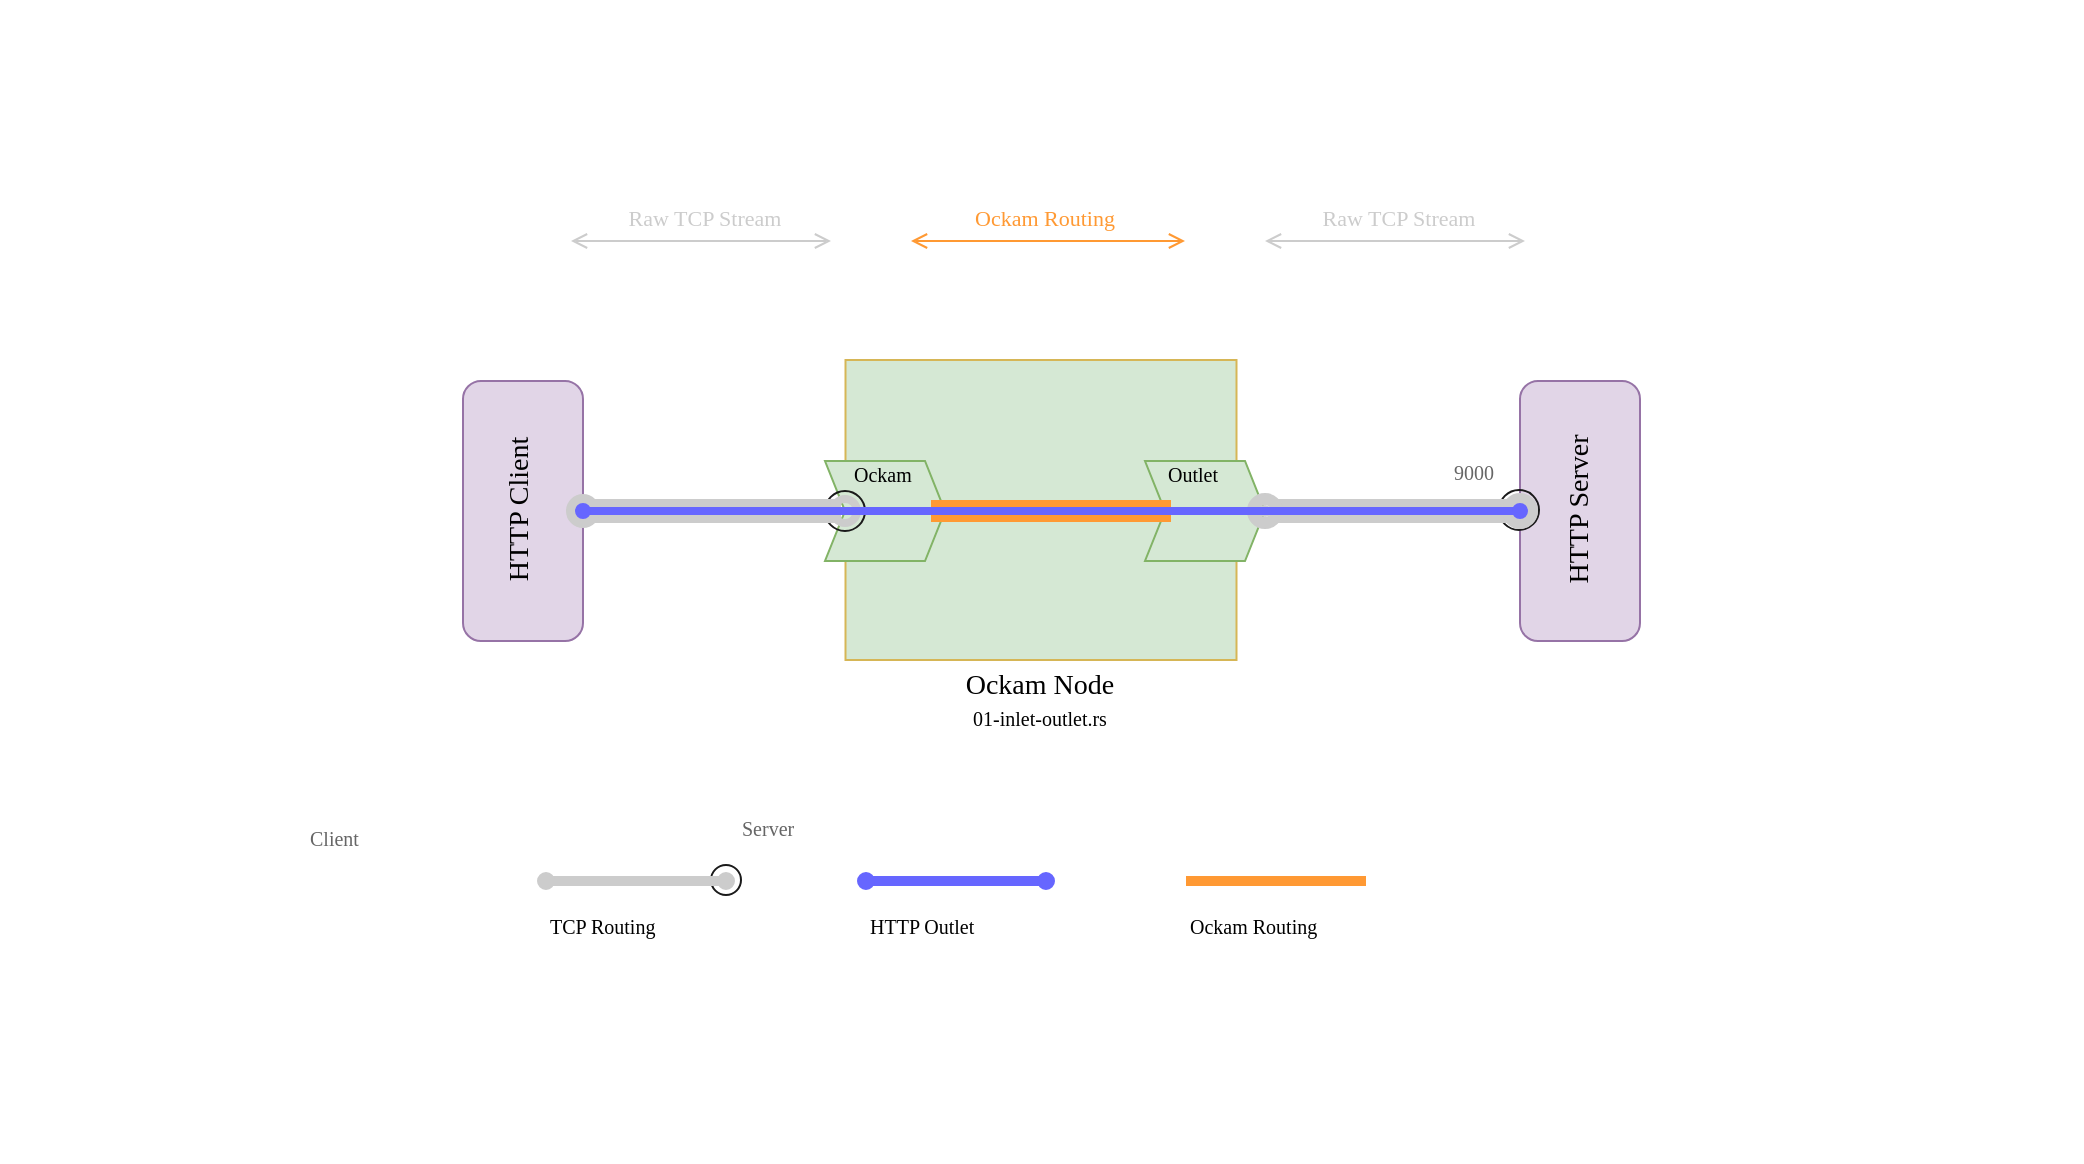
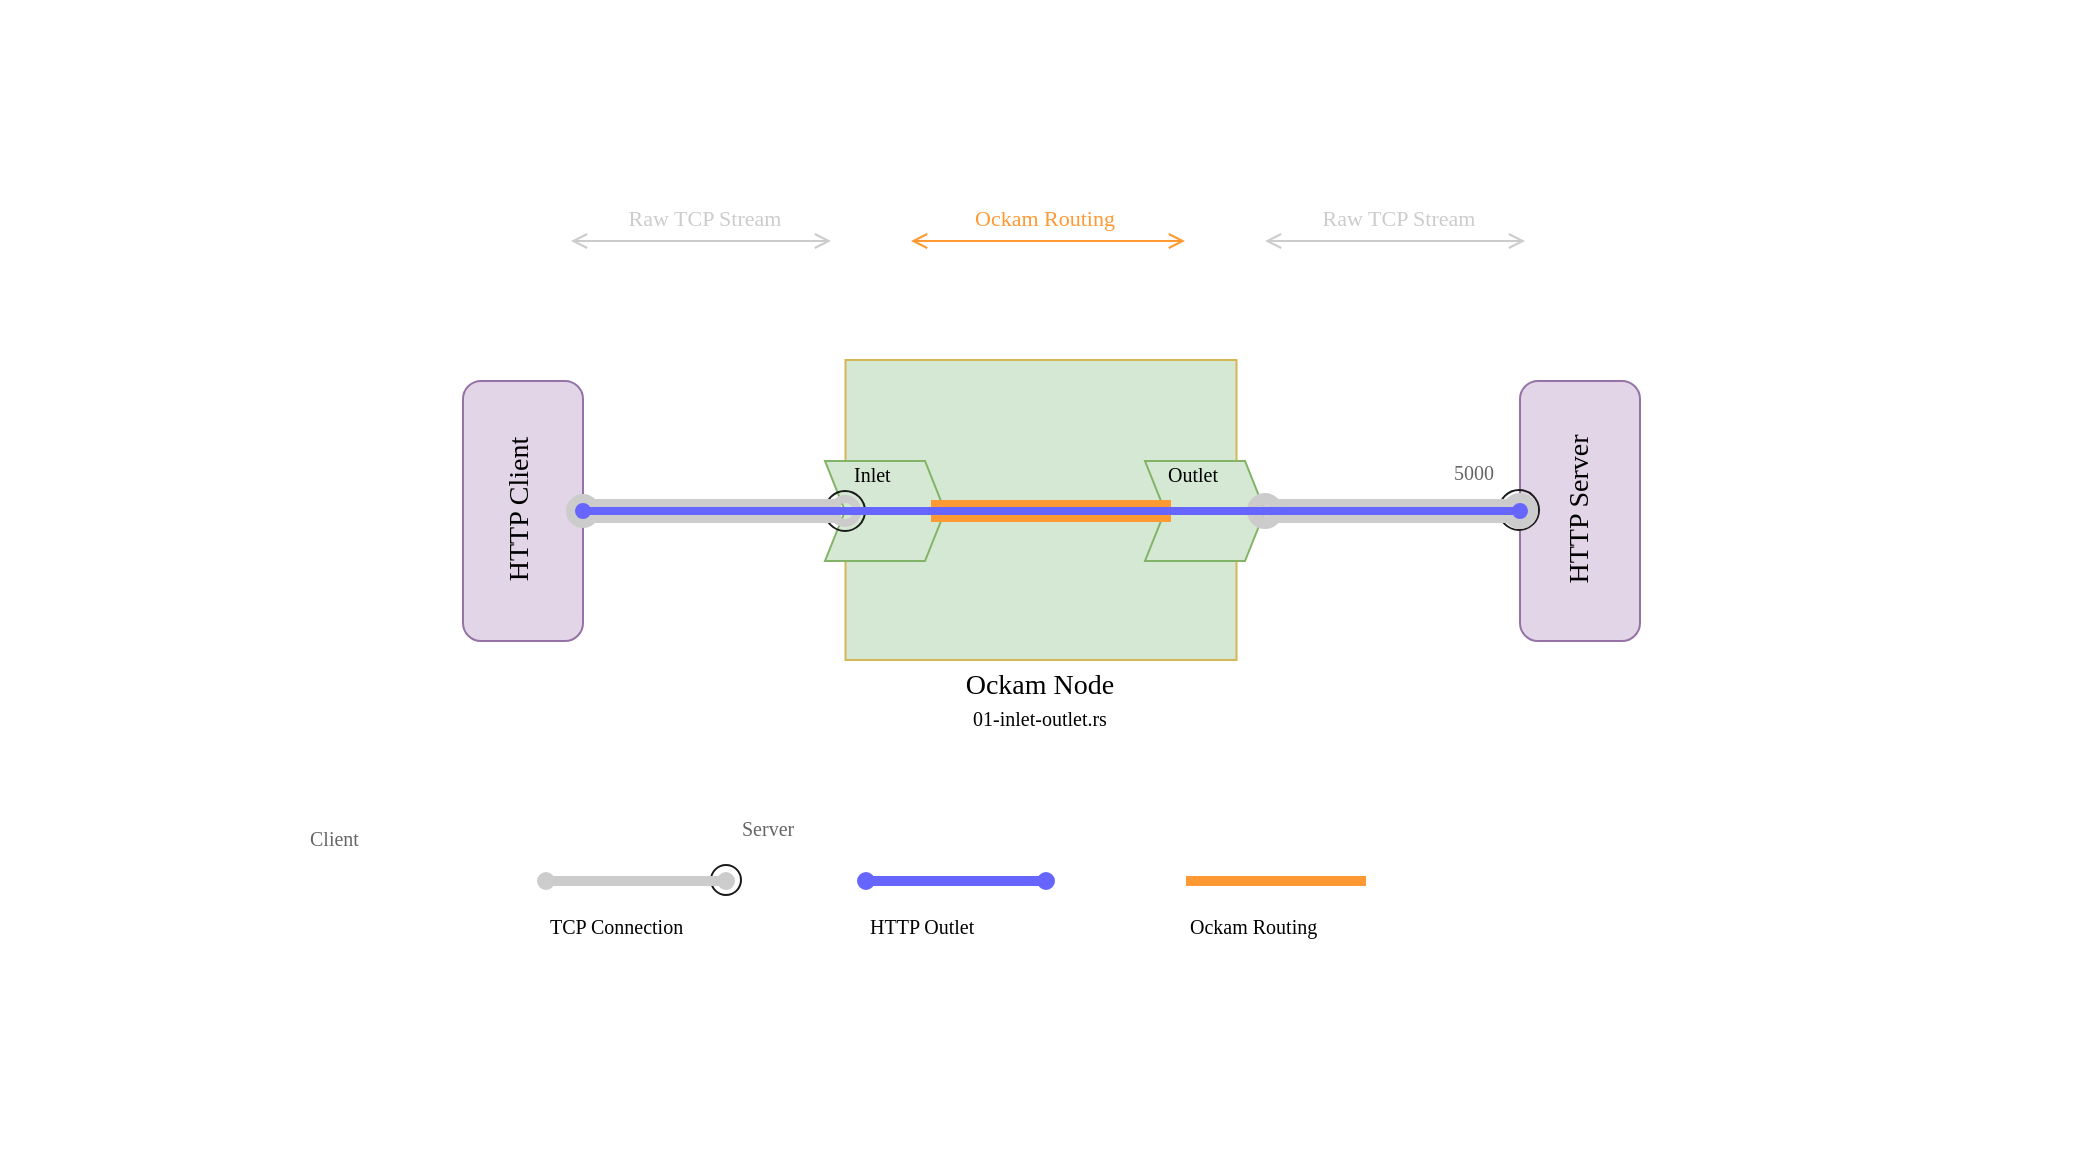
node "9000": label "9000" -> "5000"
node "Ockam": label "Ockam" -> "Inlet"
node "TCP Routing": label "TCP Routing" -> "TCP Connection"
